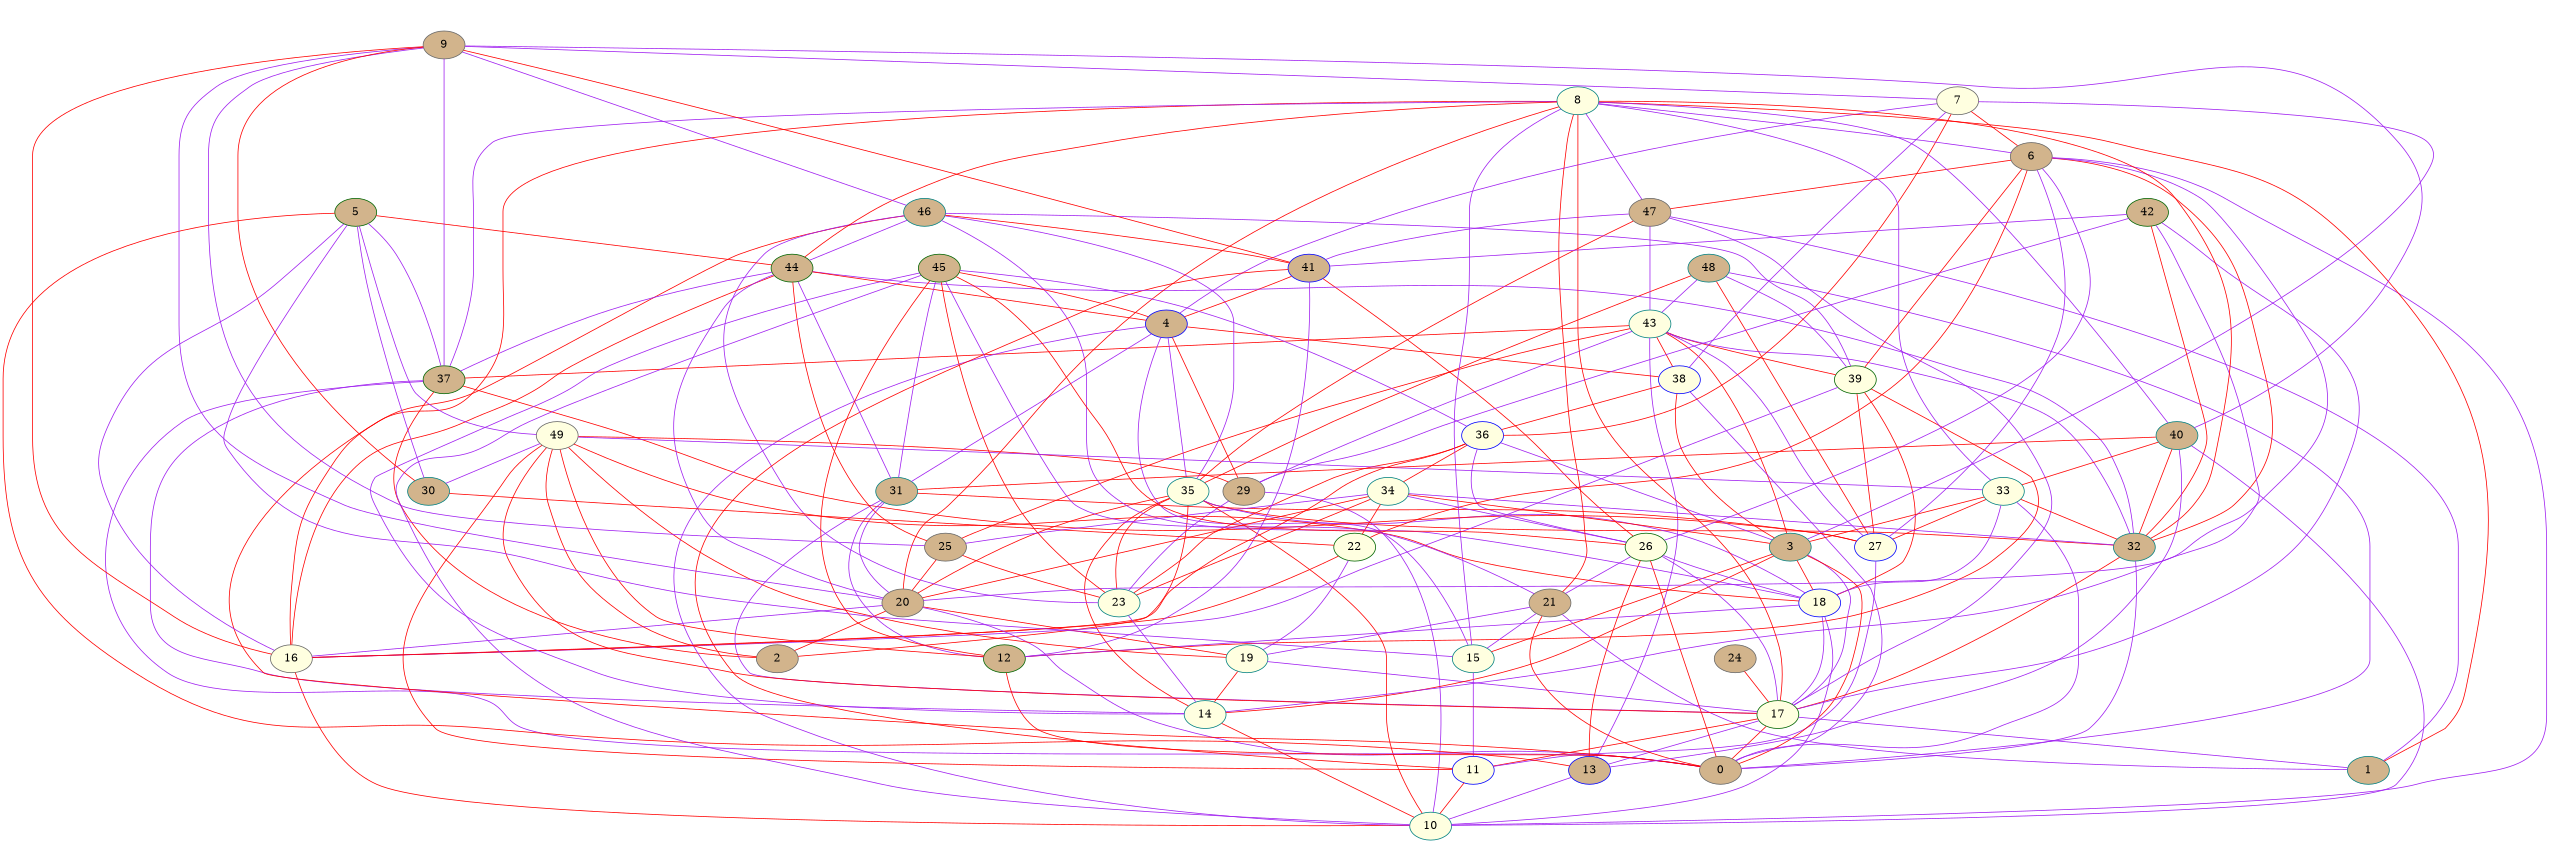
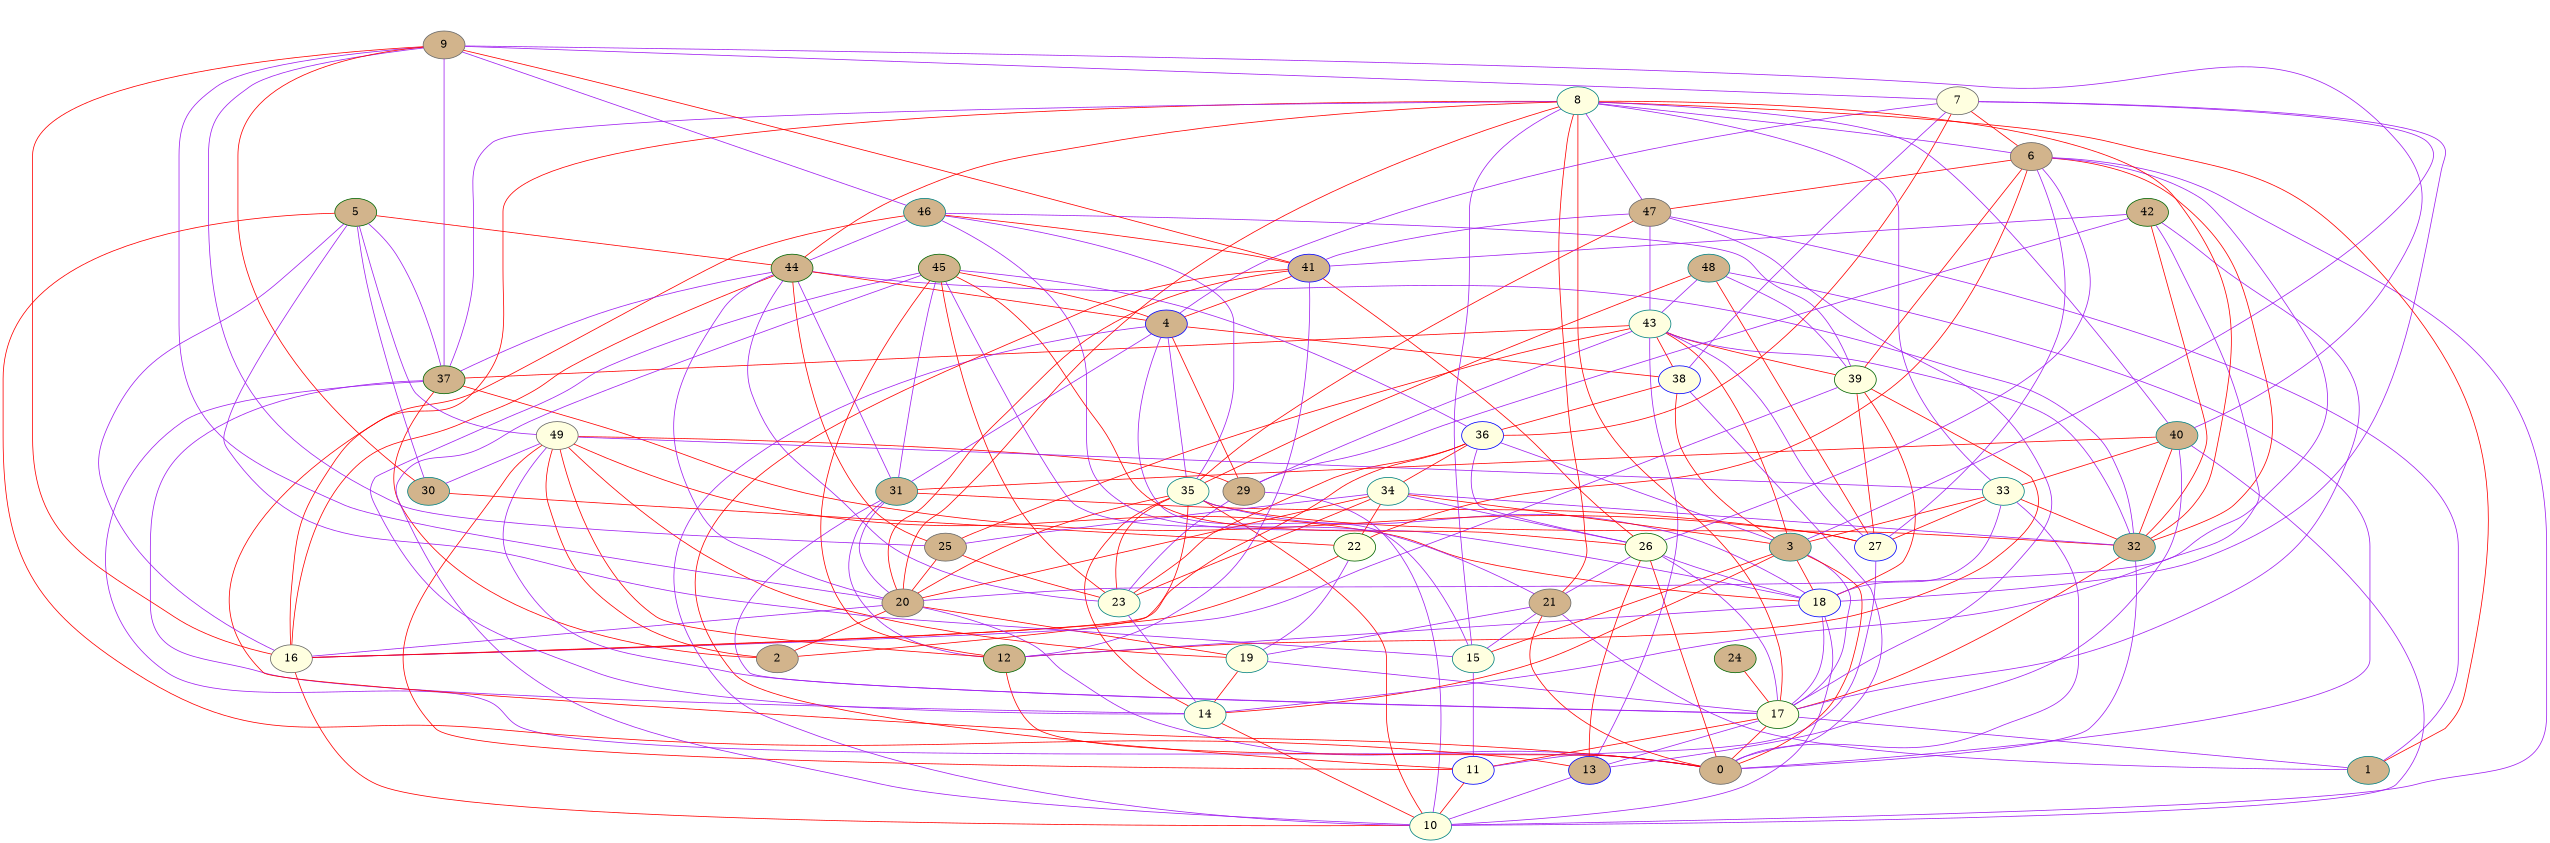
edge "7" -- "18": added
edge "41" -- "20": added
edge "46" -- "23": now "44" -- "23"
node "24": color gray40 -> darkgreen
edge "49" -- "17": color red -> purple
